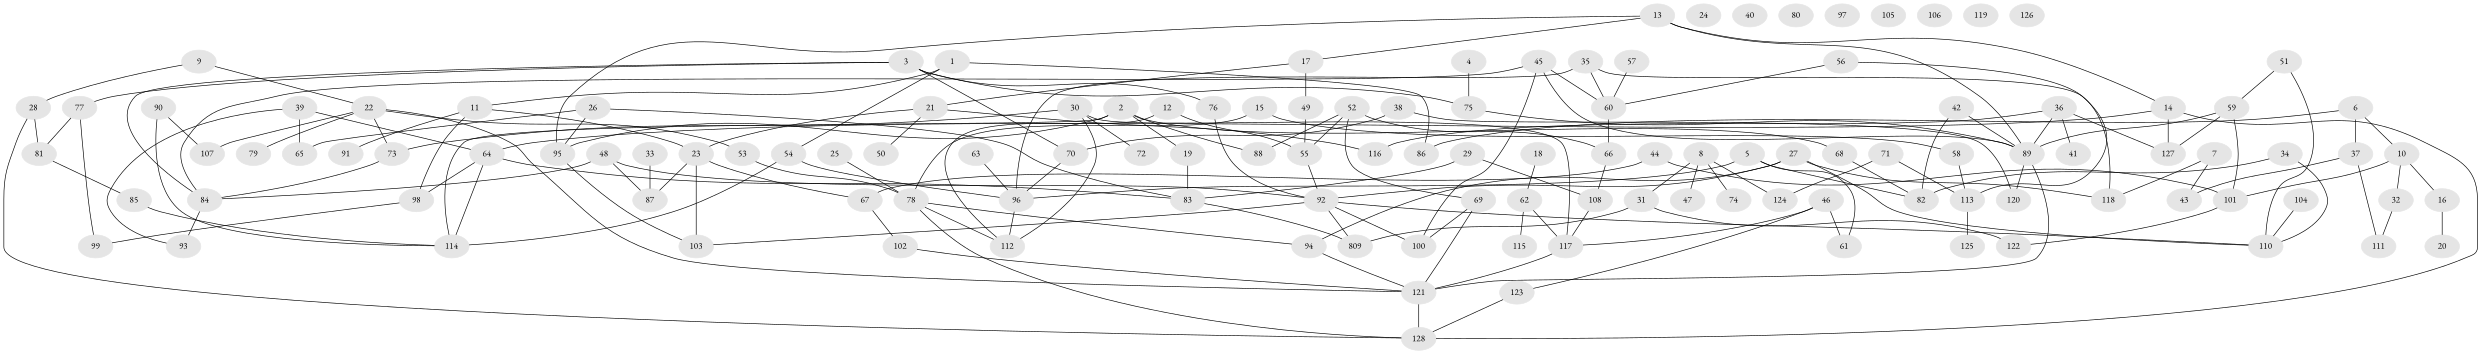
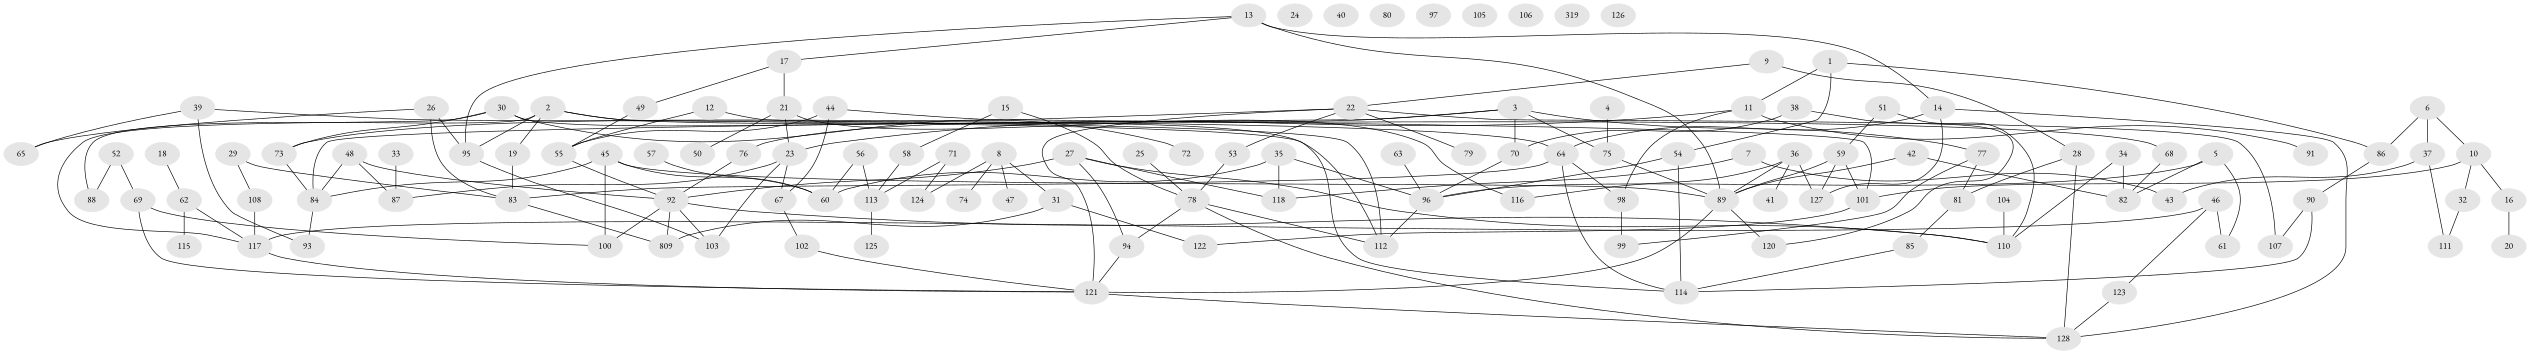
node "119": label "119" -> "319"
edge "52" -- "55": now "44" -- "55"
node "66": removed
edge "86" -- "90": added
